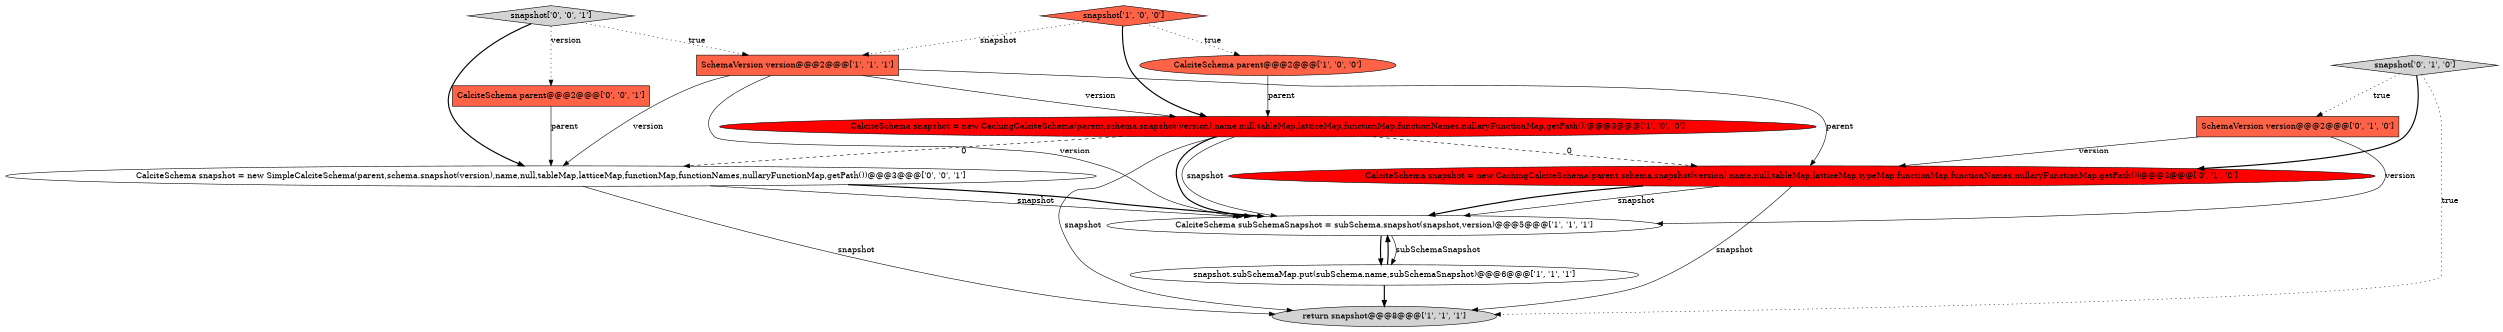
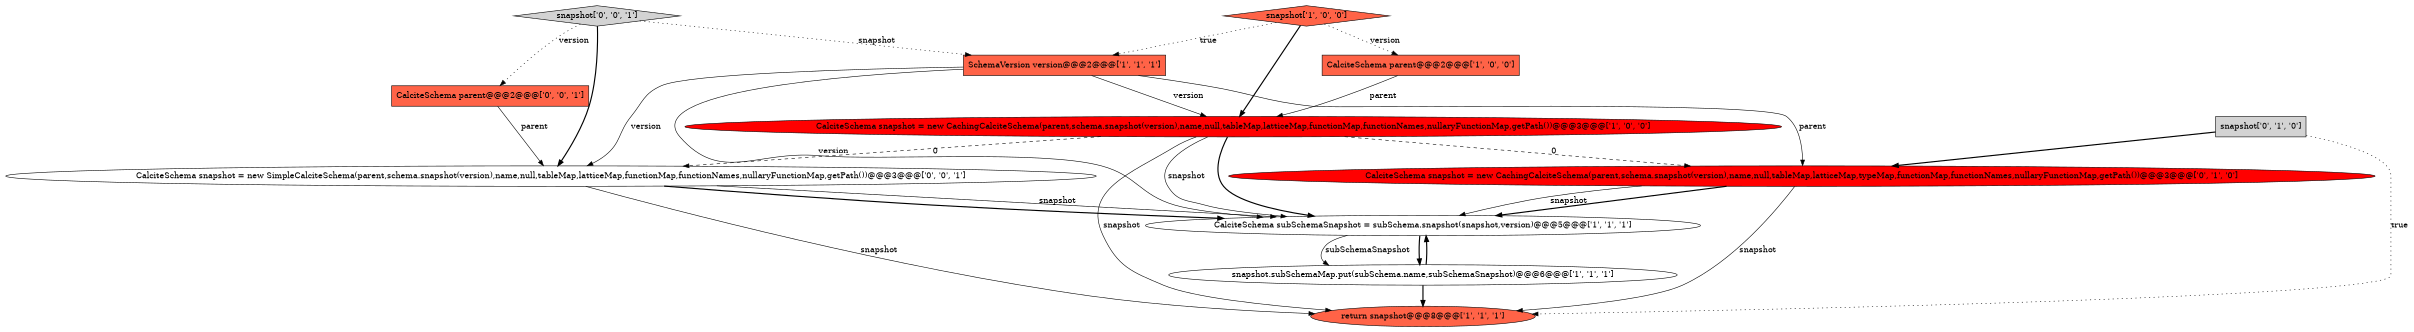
edge "snapshot['0', '0', '1']" -> "SchemaVersion version@@@2@@@['1', '1', '1']": label "true" -> "snapshot"
edge "snapshot['1', '0', '0']" -> "SchemaVersion version@@@2@@@['1', '1', '1']": label "snapshot" -> "true"
edge "snapshot['1', '0', '0']" -> "CalciteSchema parent@@@2@@@['1', '0', '0']": label "true" -> "version"
node "CalciteSchema parent@@@2@@@['1', '0', '0']": shape ellipse -> box
node "snapshot['0', '1', '0']": shape diamond -> box
node "SchemaVersion version@@@2@@@['0', '1', '0']": removed
node "return snapshot@@@8@@@['1', '1', '1']": fillcolor lightgray -> tomato
